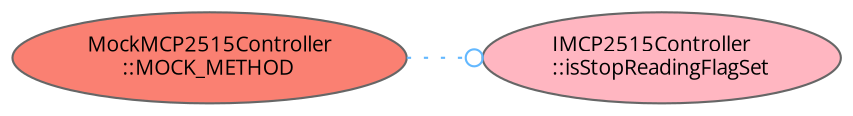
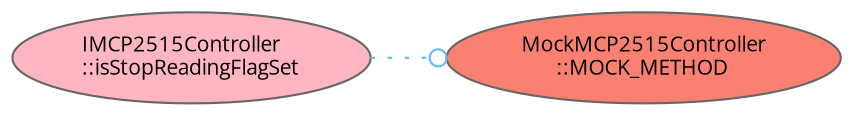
edge "MockMCP2515Controller ::MOCK_METHOD" -> "IMCP2515Controller ::isStopReadingFlagSet": reversed
